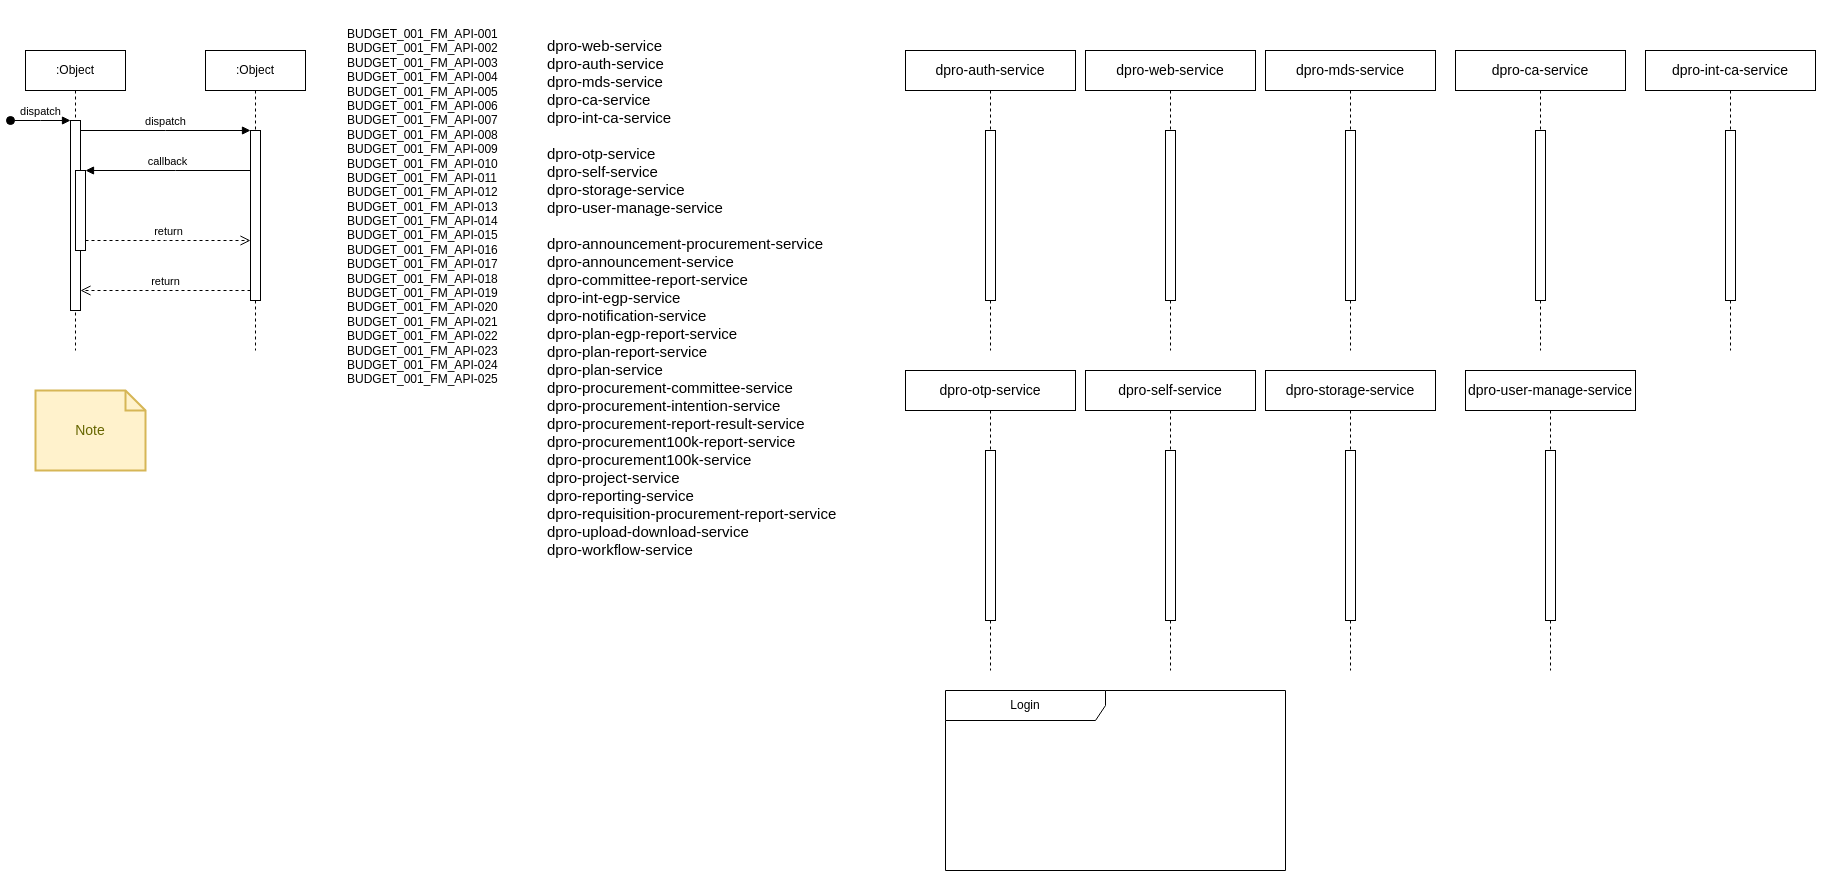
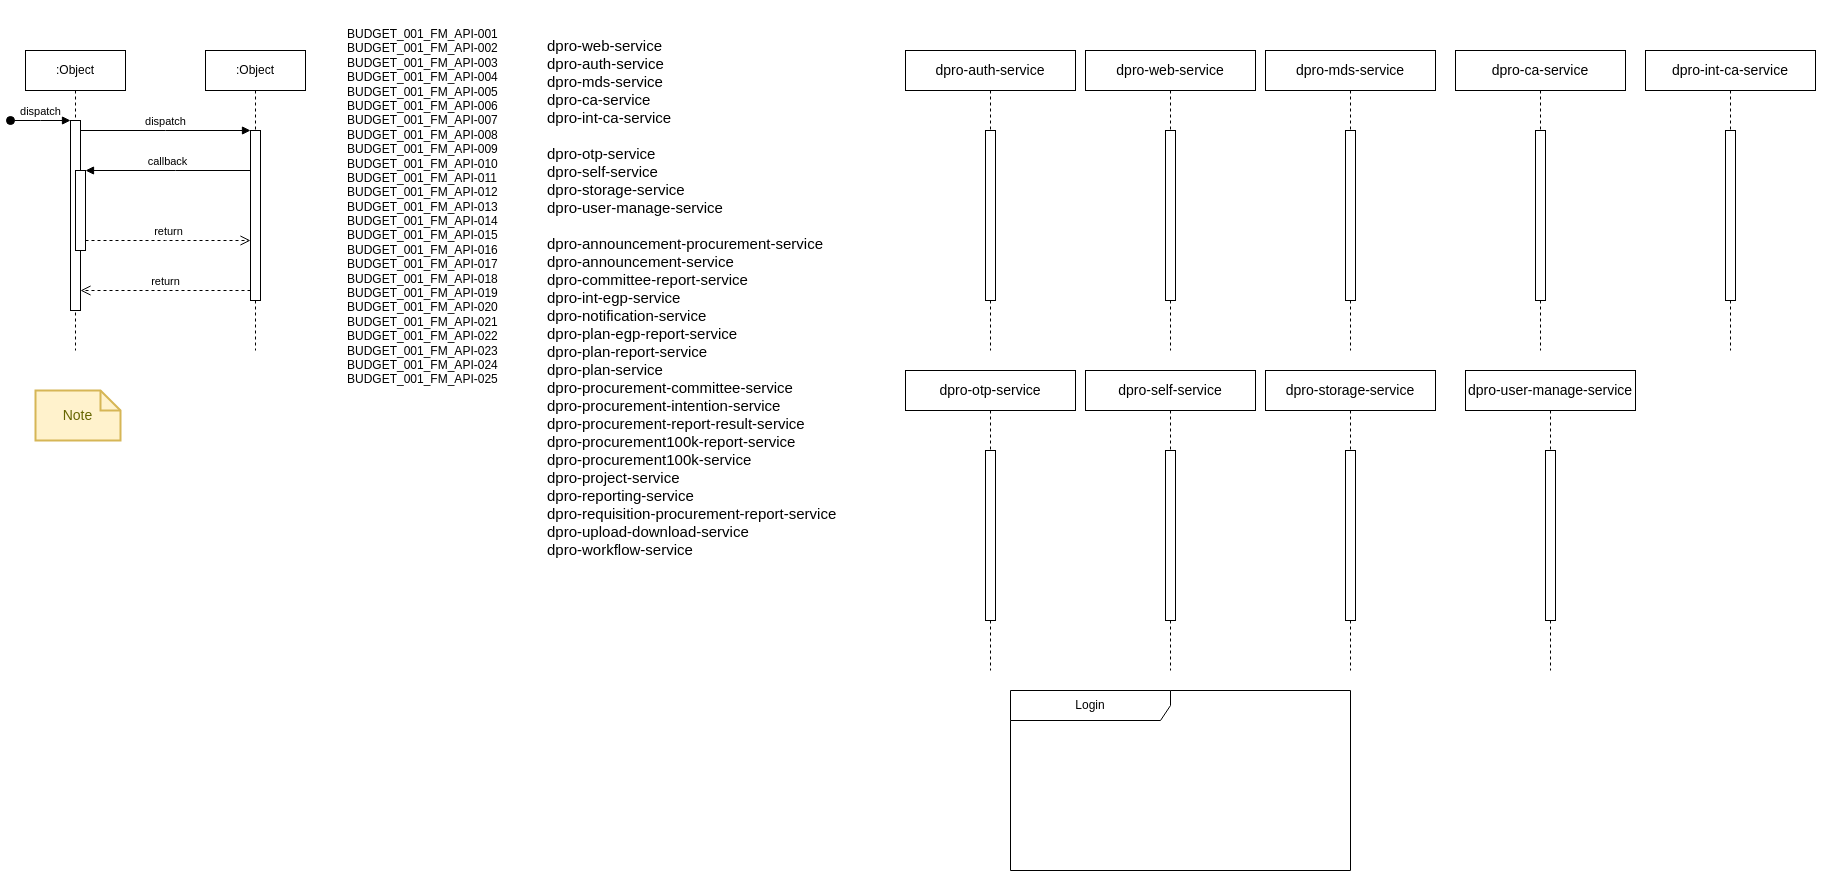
node "Note": size 110x80 -> 85x50
node "Login": moved (1116, 781) -> (1181, 781)
